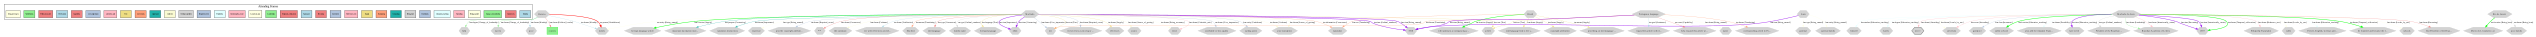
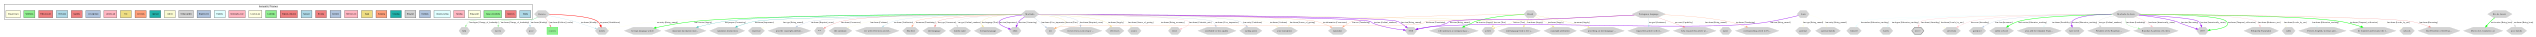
cluster "Attending Frames": label "Attending Frames" -> "Semantic Frames"
